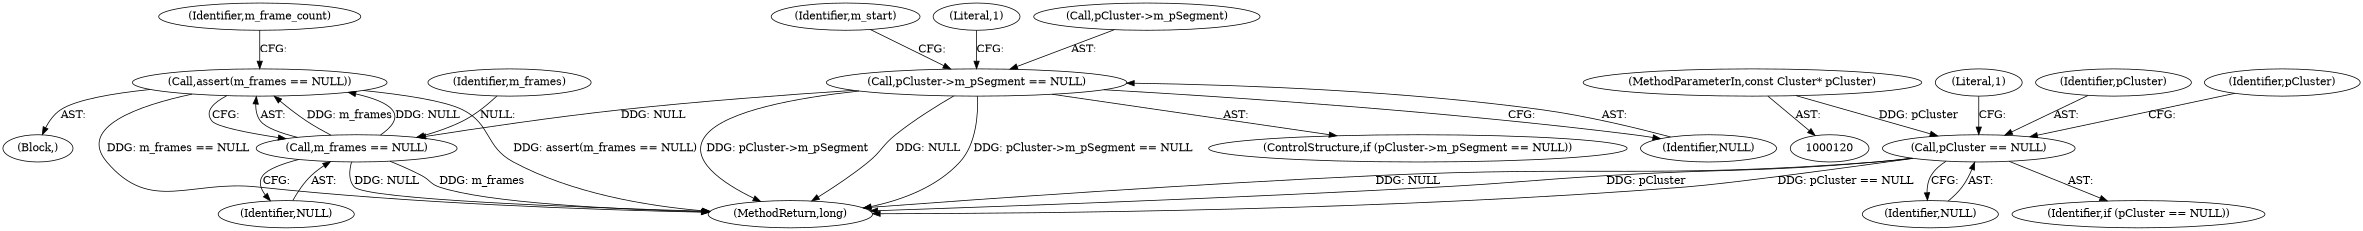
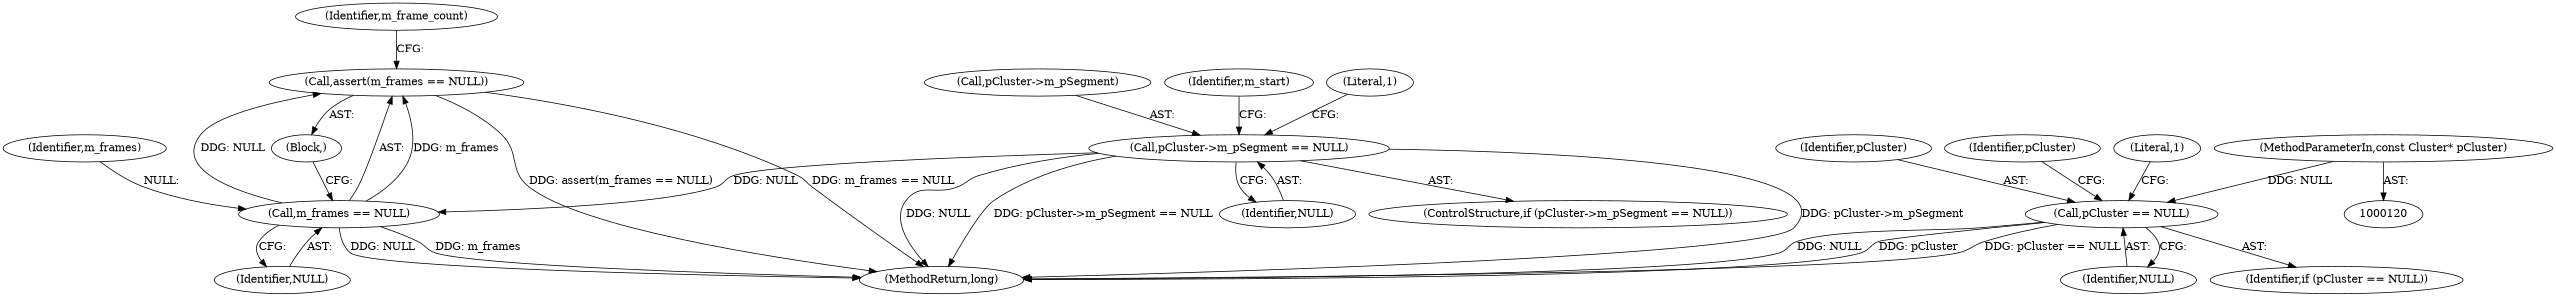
edge "(MethodParameterIn,const Cluster* pCluster)" -> "(Call,pCluster == NULL)": label "DDG: pCluster" -> "DDG: NULL"
edge "(Call,assert(m_frames == NULL))" -> "(Call,m_frames == NULL)": now "(Block,)" -> "(Call,m_frames == NULL)"
